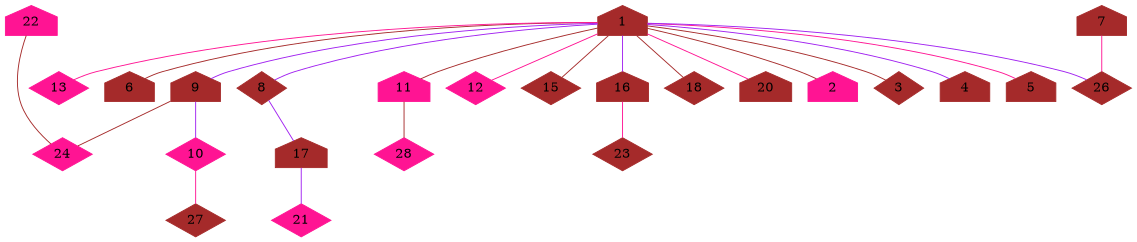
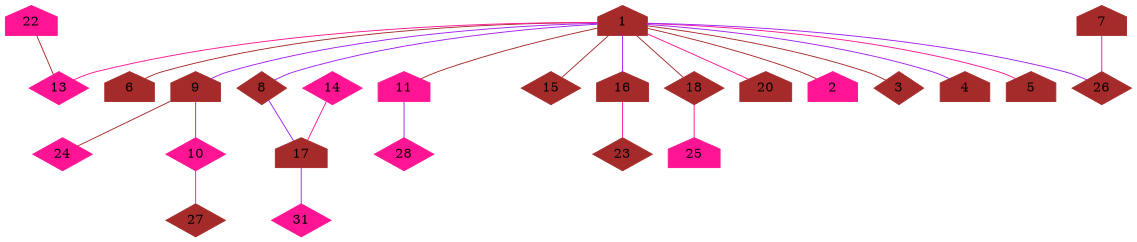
node "14": added
node "12": removed
edge "22" -- "24": now "22" -- "13"
edge "11" -- "28": color brown -> purple
node "25": added
node "21": label "21" -> "31"
